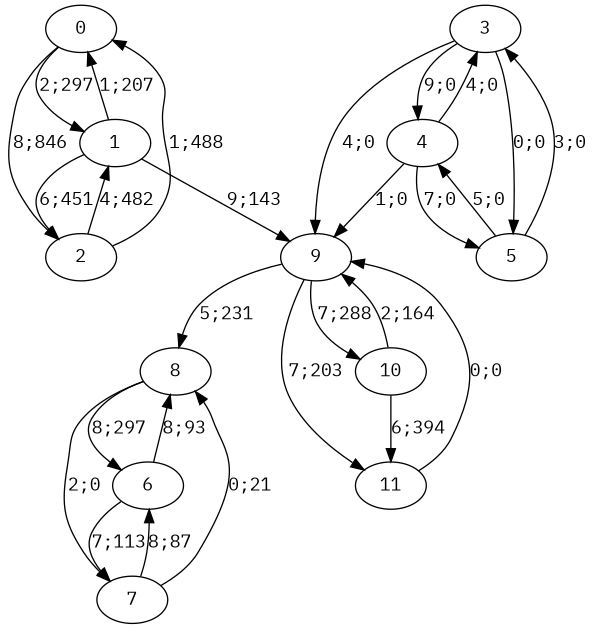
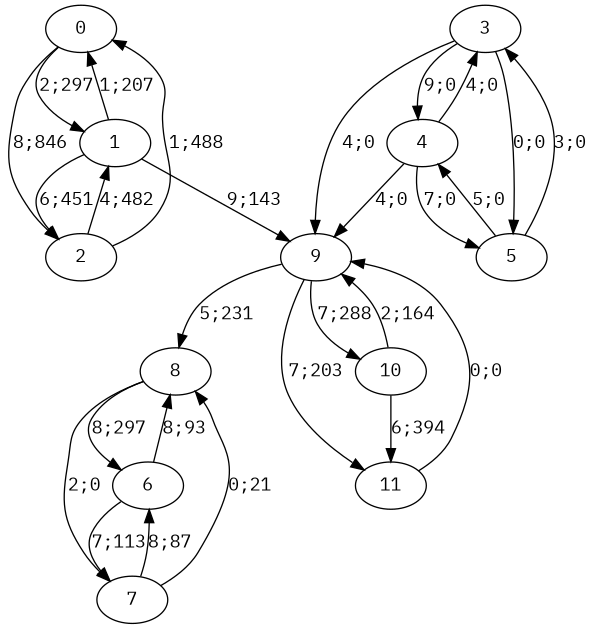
edge "4" -> "9": label "1;0" -> "4;0"
